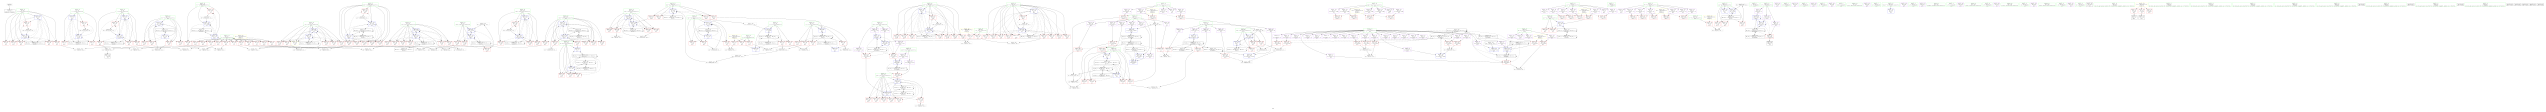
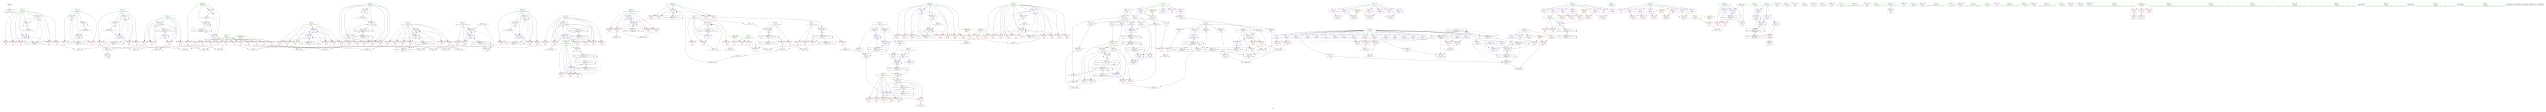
node "NodeID: 347": removed
